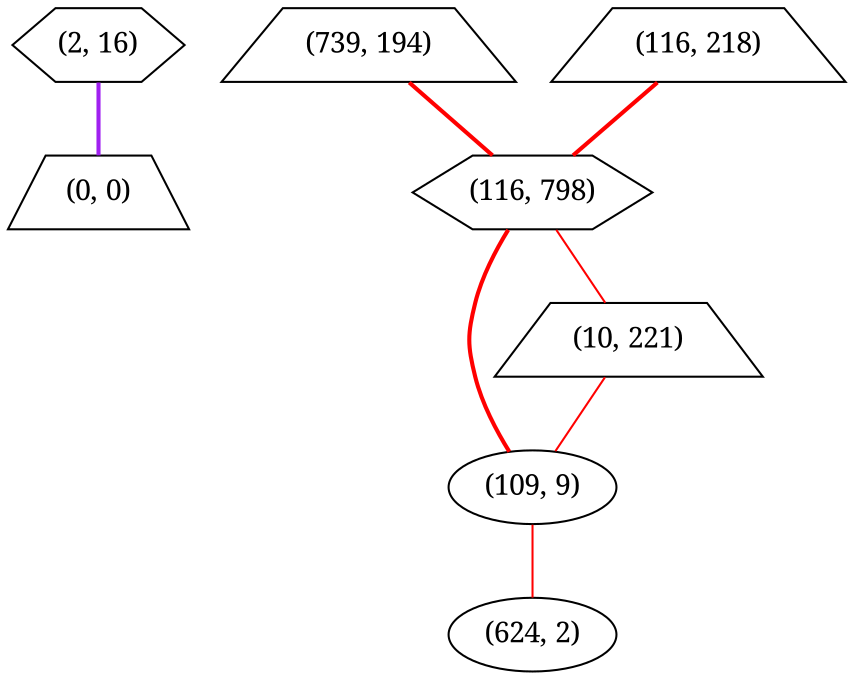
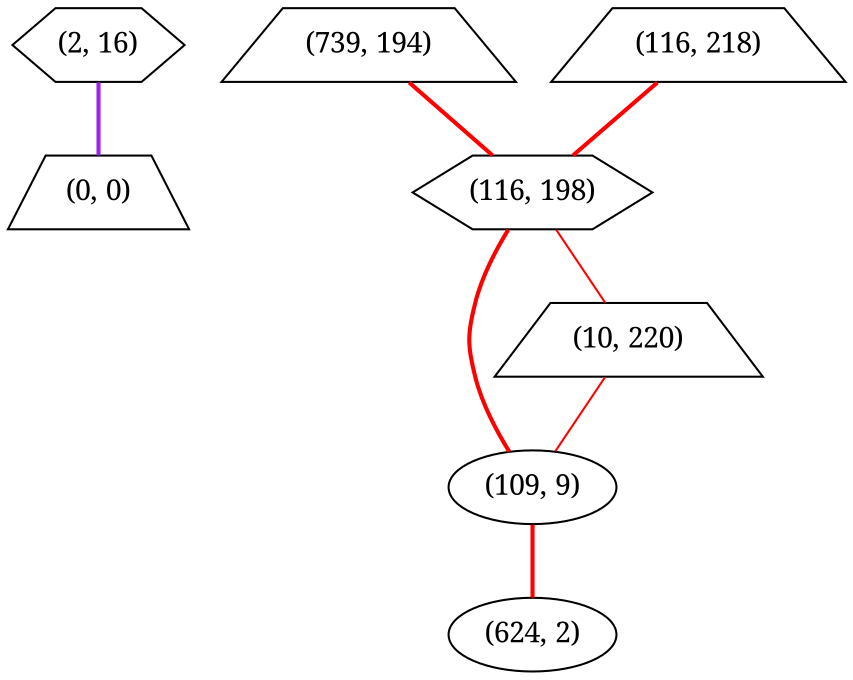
node "(116, 798)": label "(116, 798)" -> "(116, 198)"
node "(10, 221)": label "(10, 221)" -> "(10, 220)"
edge "(109, 9)" -- "(624, 2)": style solid -> bold
